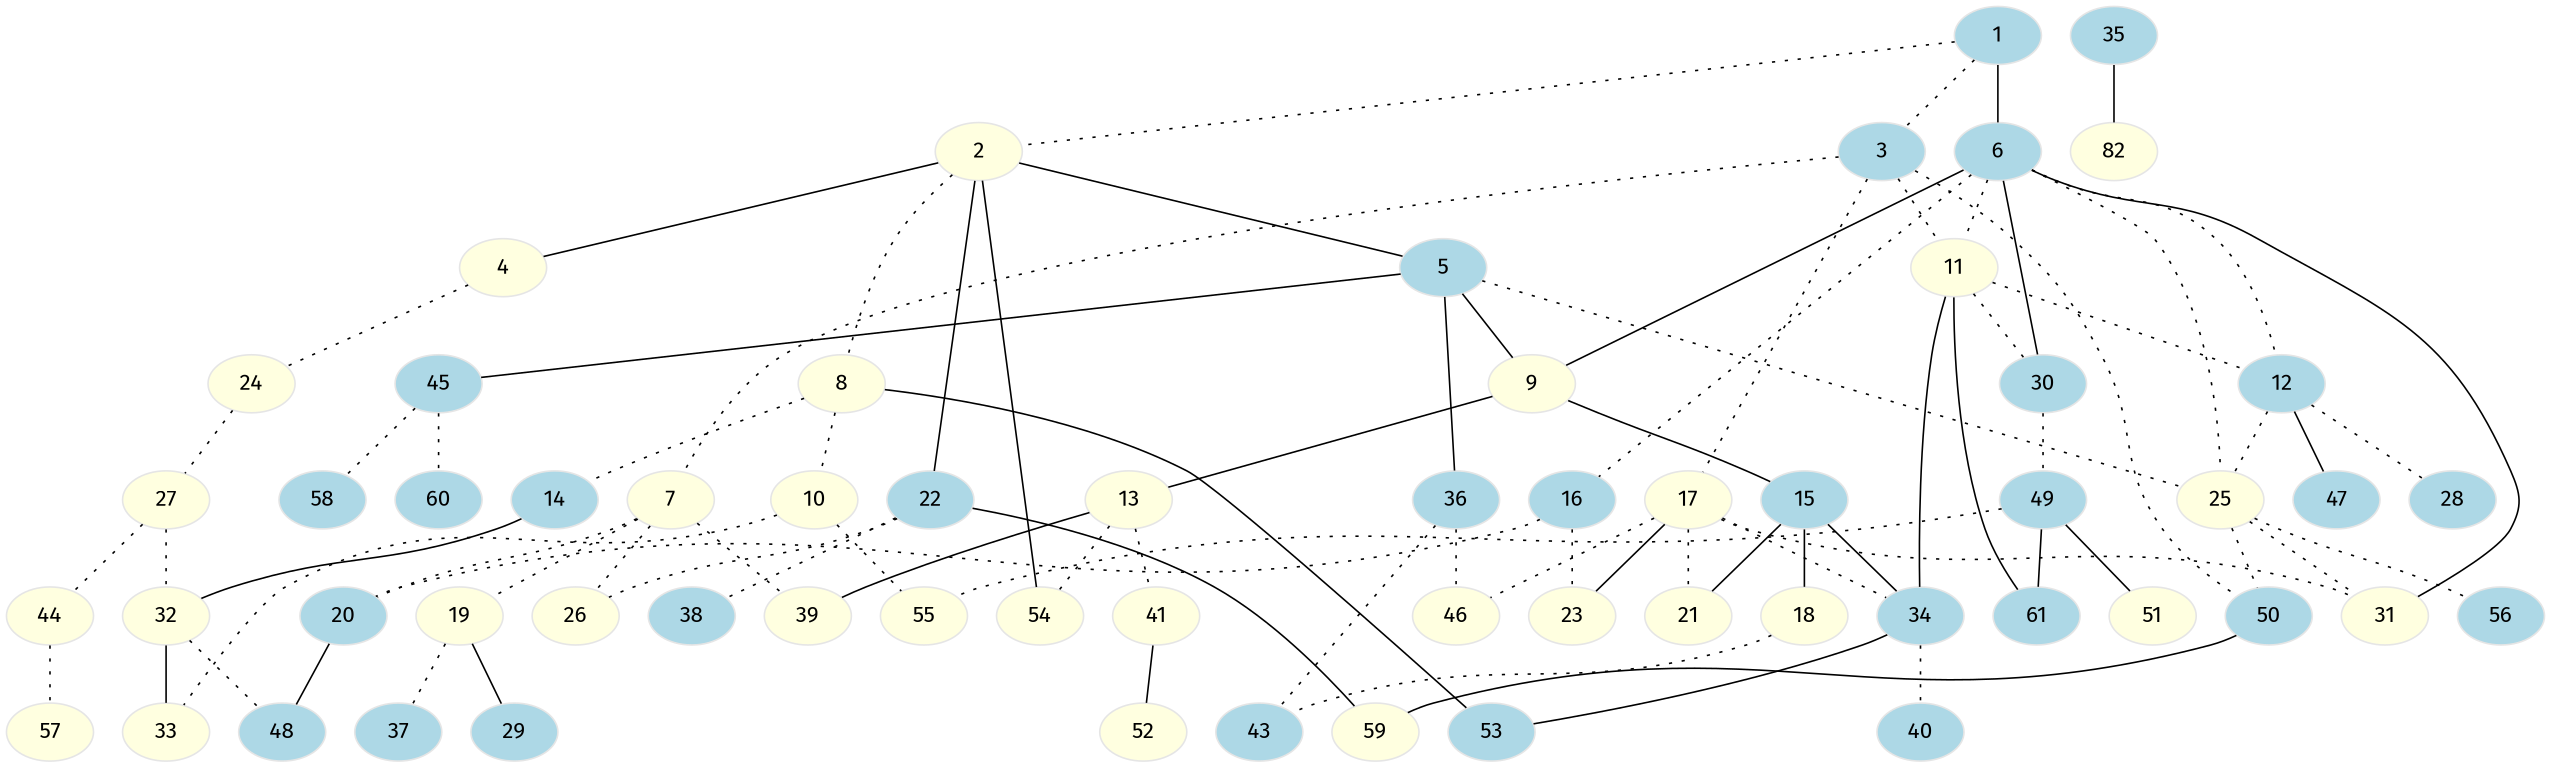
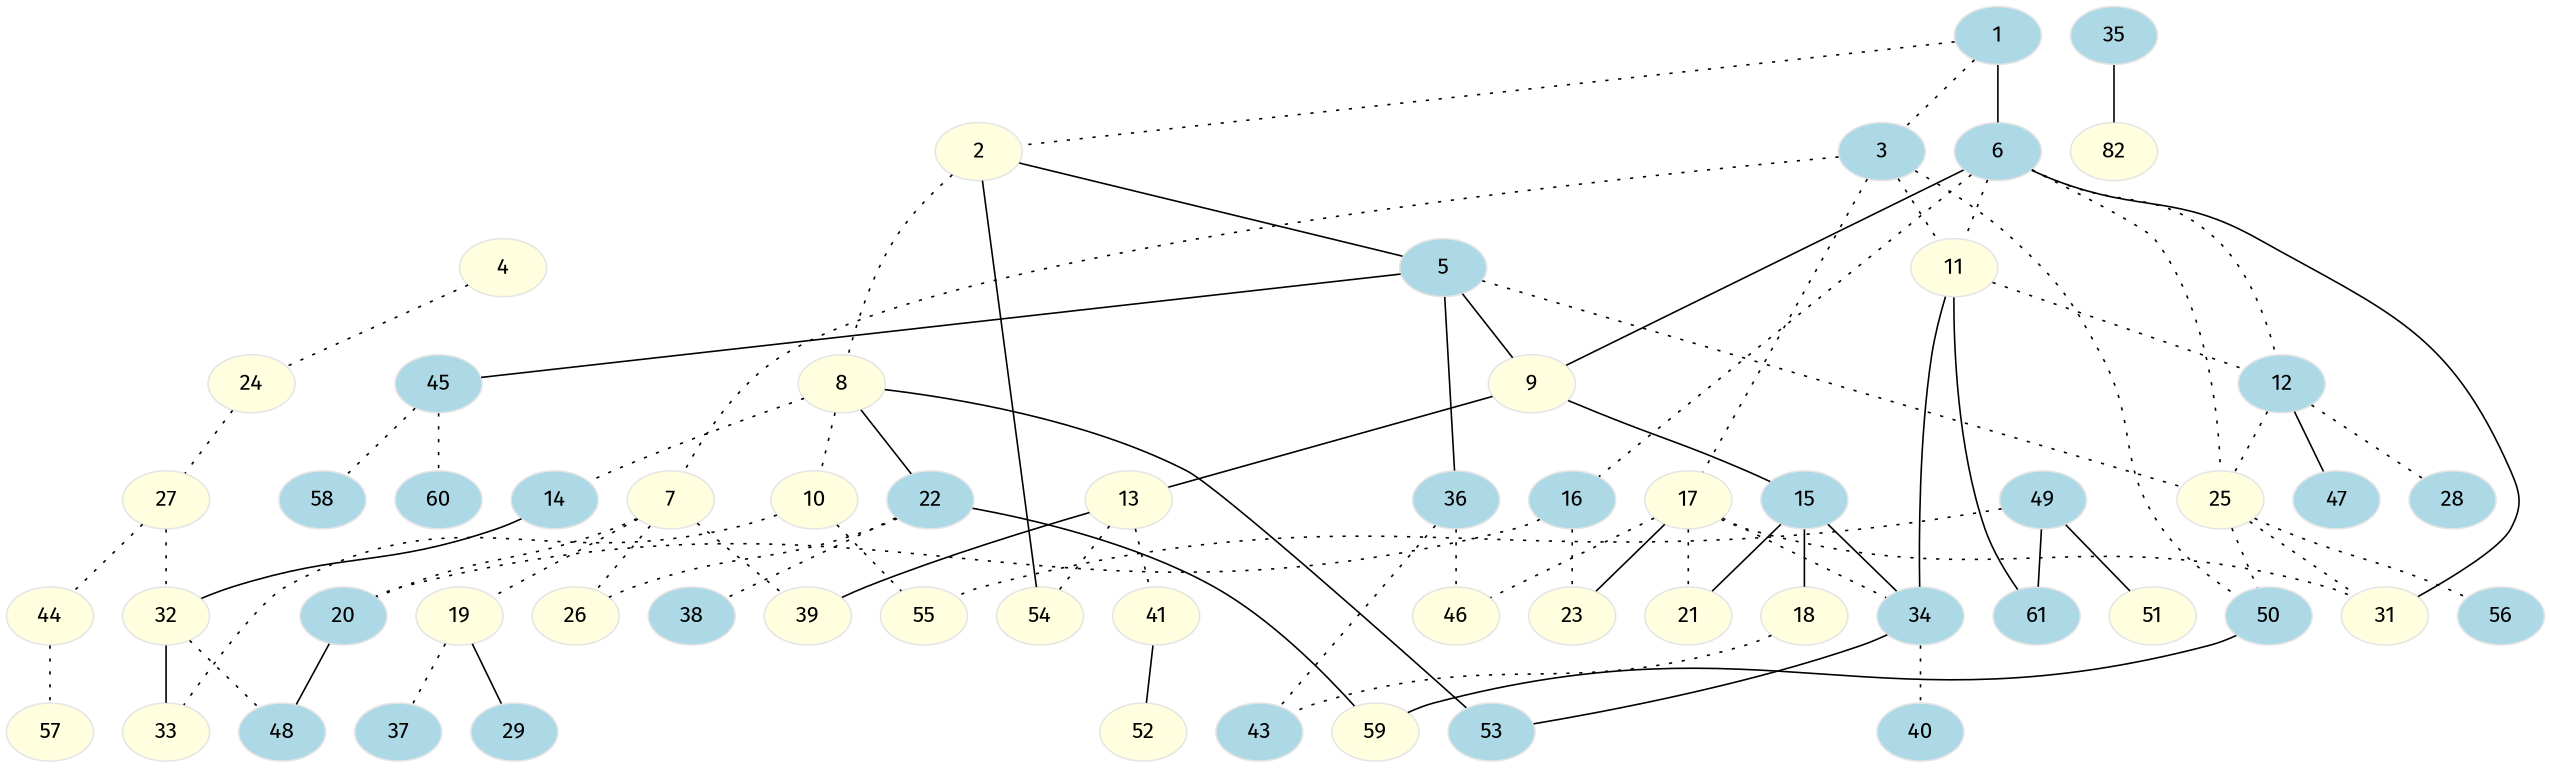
edge "2" -- "4": removed
edge "2" -- "22": now "8" -- "22"
node "30": removed
